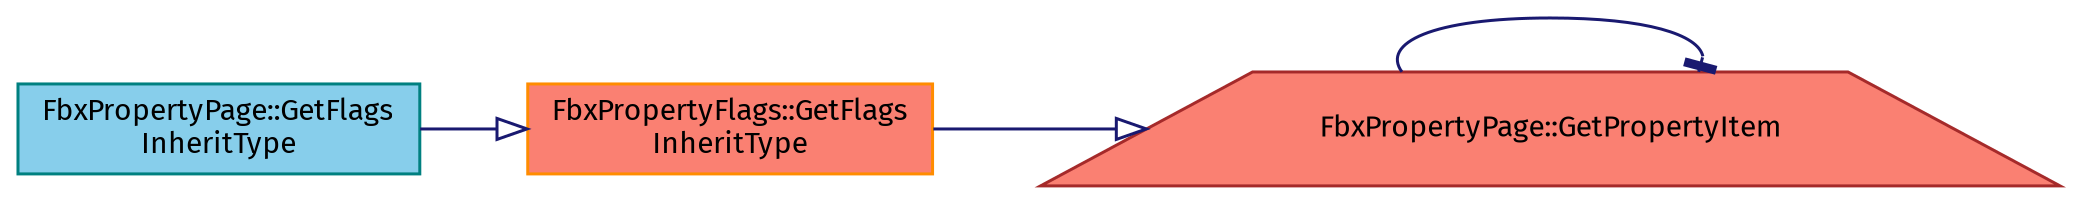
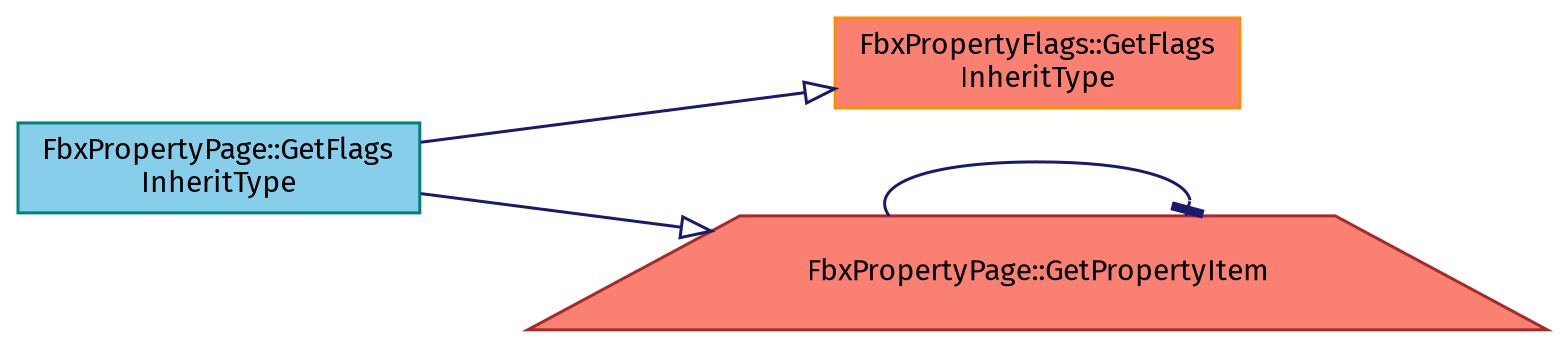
edge "FbxPropertyFlags::GetFlags InheritType" -> "FbxPropertyPage::GetPropertyItem": now "FbxPropertyPage::GetFlags InheritType" -> "FbxPropertyPage::GetPropertyItem"
